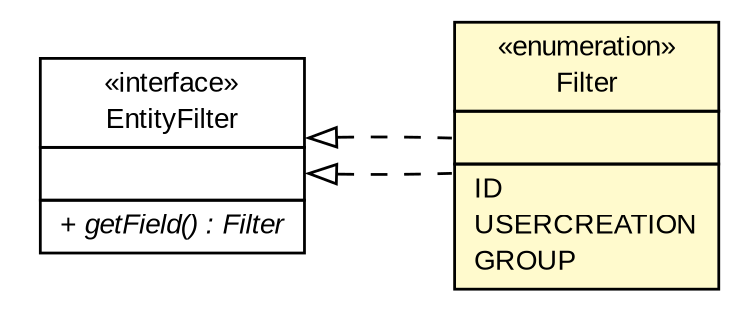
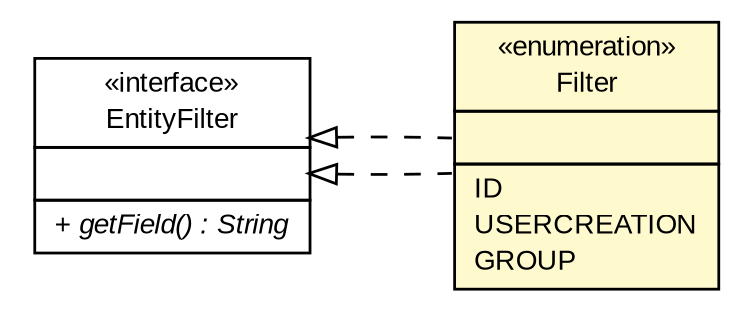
node "EntityFilter": text "+ getField() : Filter" -> "+ getField() : String"
